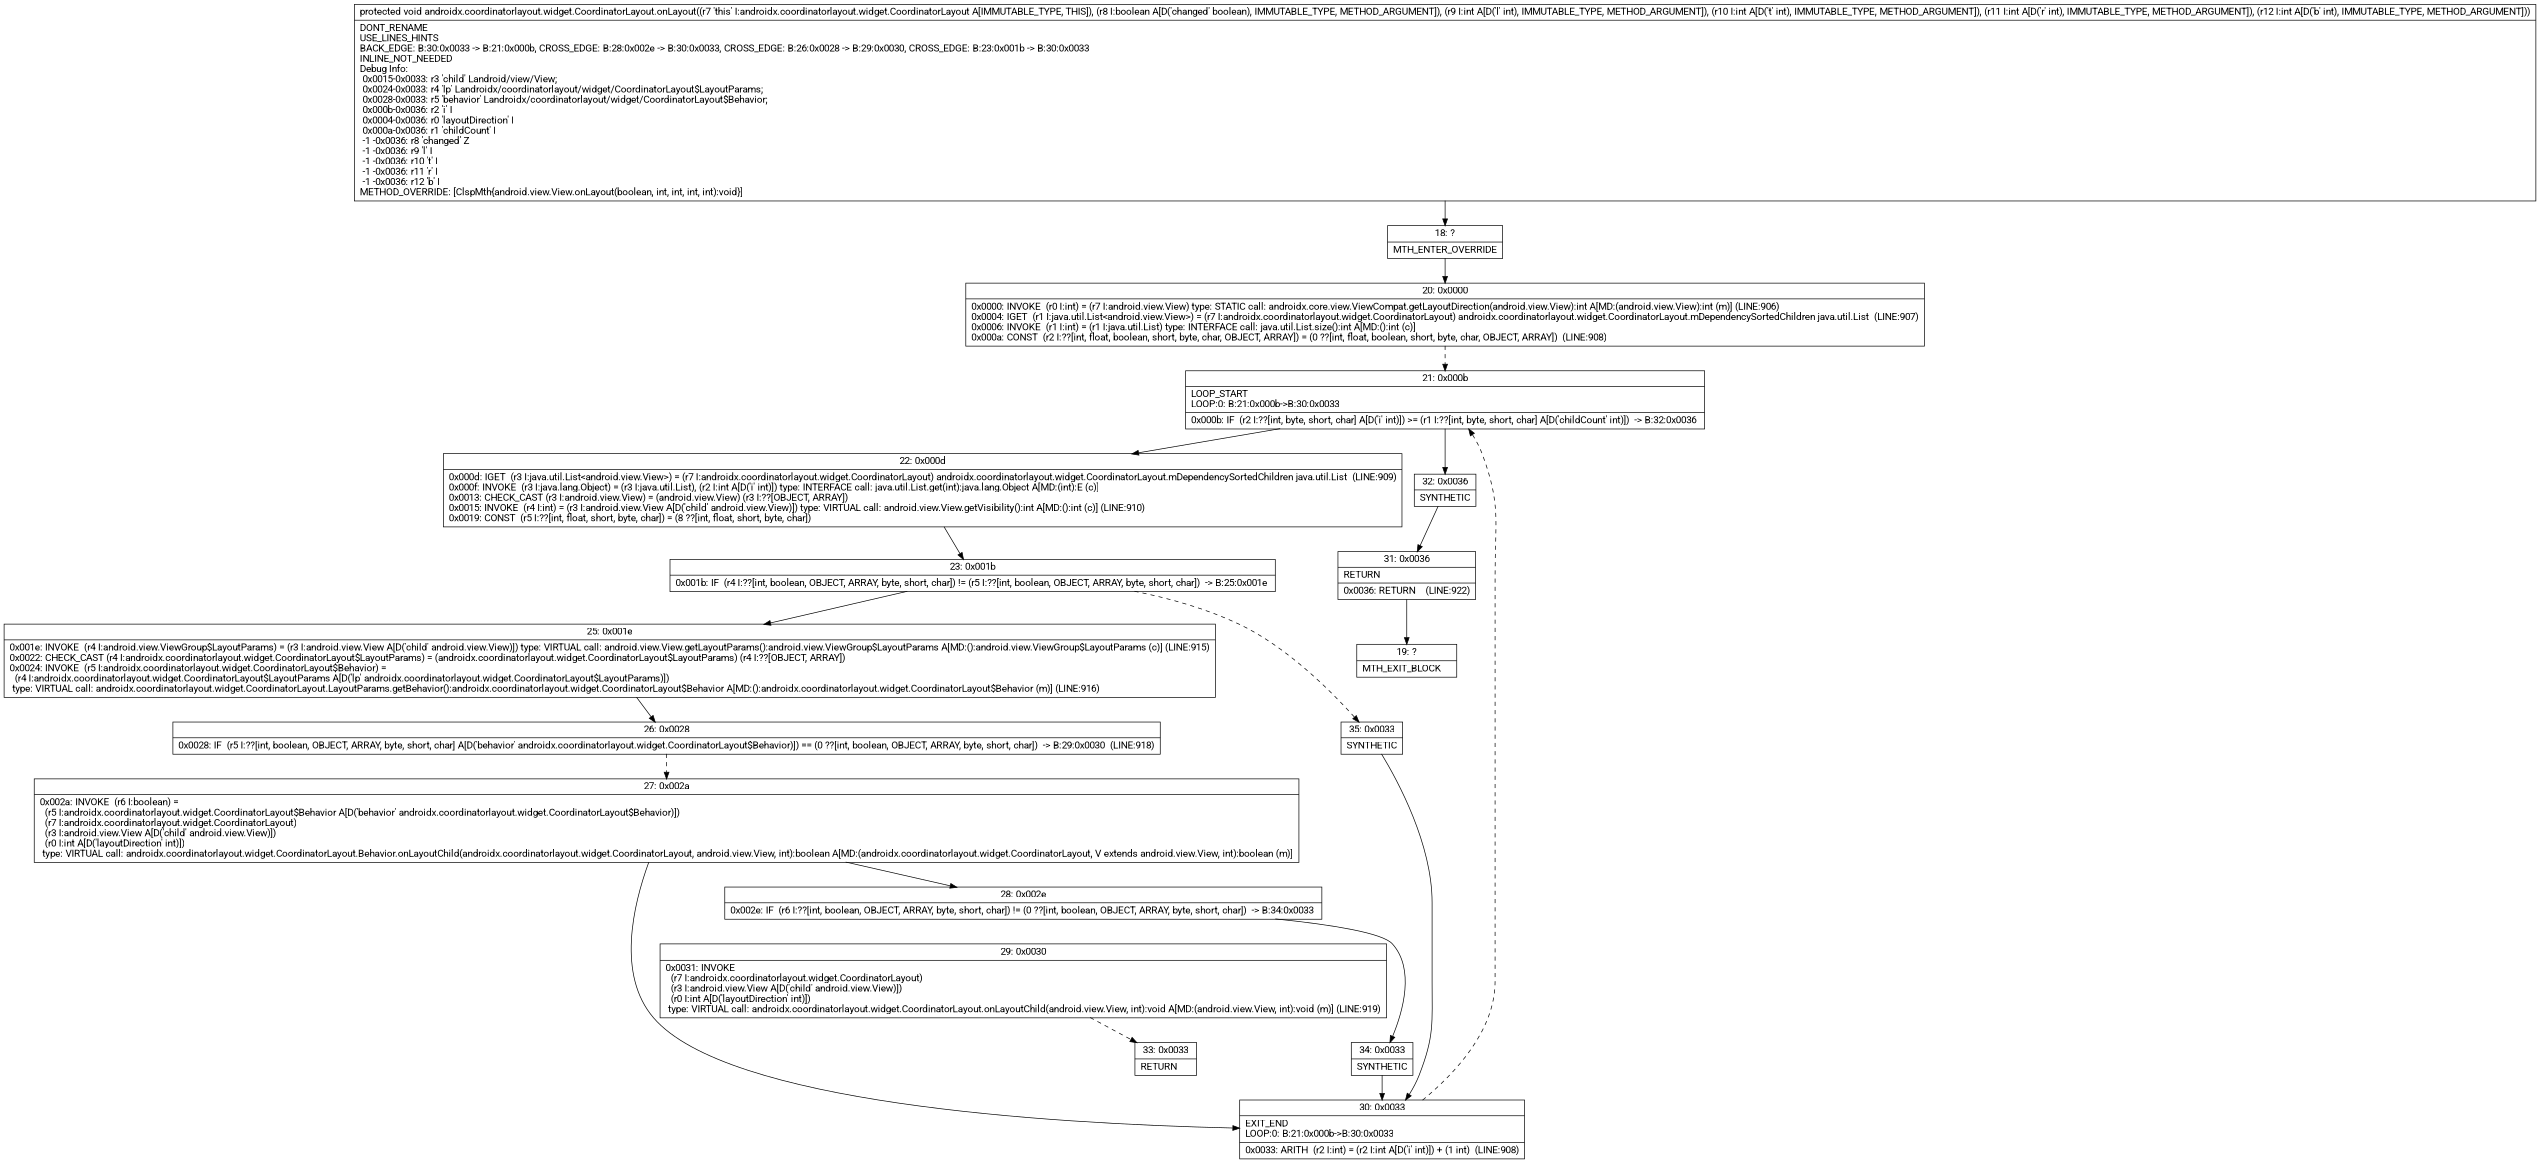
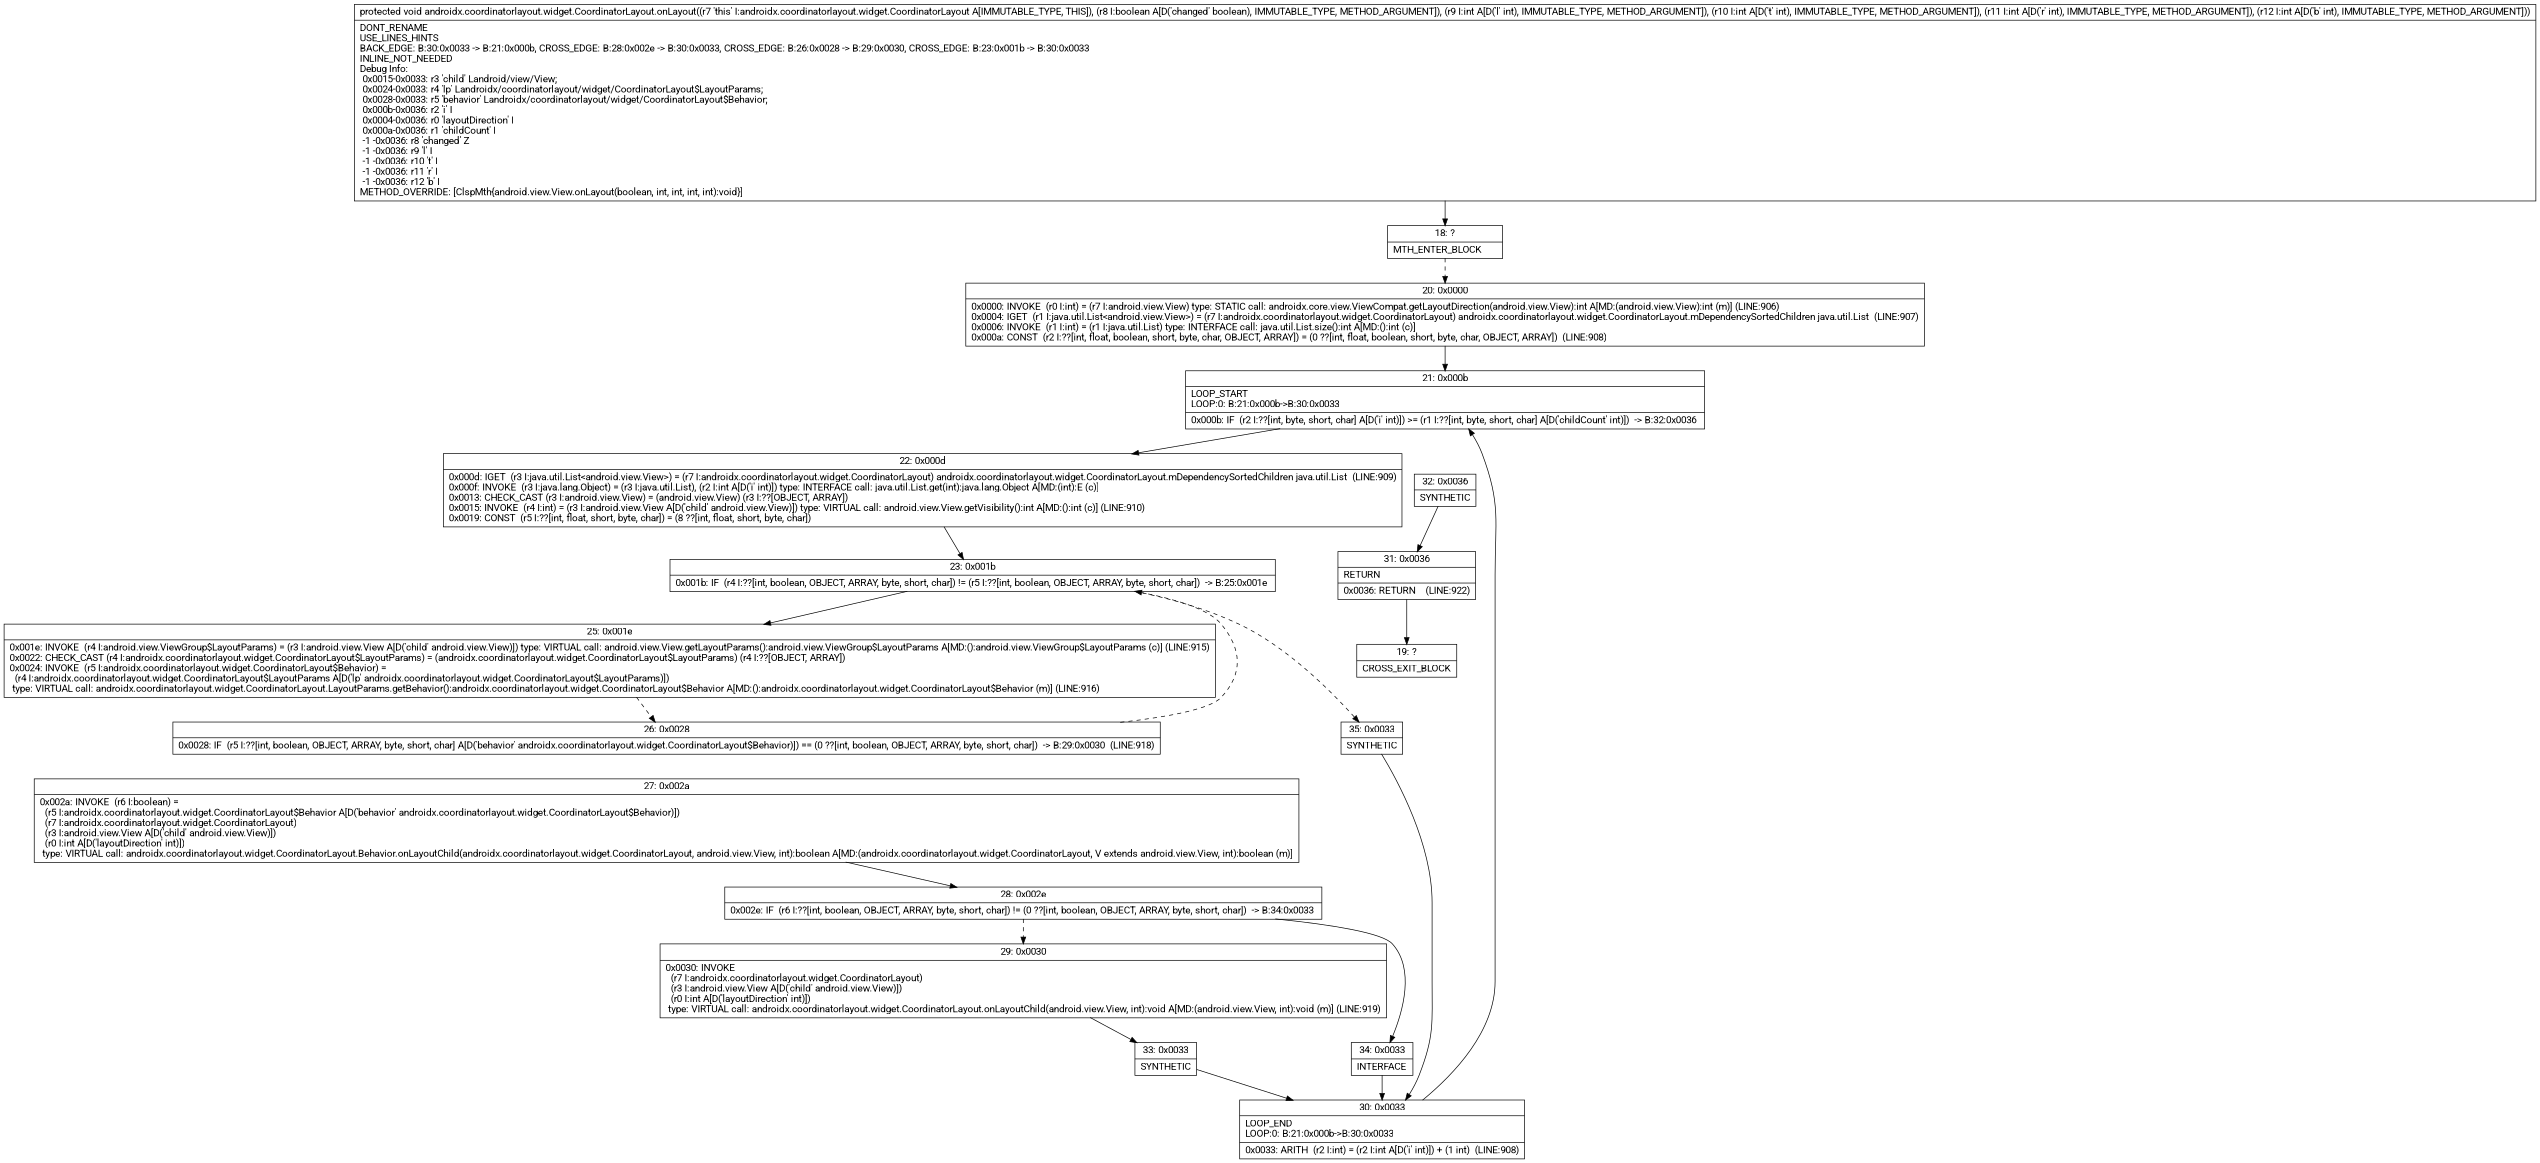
node "18: ?": text "MTH_ENTER_OVERRIDE" -> "MTH_ENTER_BLOCK"
edge "18: ?" -> "20: 0x0000": style solid -> dashed
edge "20: 0x0000" -> "21: 0x000b": style dashed -> solid
edge "21: 0x000b" -> "32: 0x0036": removed
node "19: ?": text "MTH_EXIT_BLOCK" -> "CROSS_EXIT_BLOCK"
edge "25: 0x001e" -> "26: 0x0028": style solid -> dashed
edge "26: 0x0028" -> "27: 0x002a": now "26: 0x0028" -> "23: 0x001b"
edge "30: 0x0033" -> "21: 0x000b": style dashed -> solid
edge "28: 0x002e" -> "29: 0x0030": added
node "29: 0x0030": text "0x0031: INVOKE" -> "0x0030: INVOKE"
edge "29: 0x0030" -> "33: 0x0033": style dashed -> solid
node "33: 0x0033": text "RETURN" -> "SYNTHETIC"
node "34: 0x0033": text "SYNTHETIC" -> "INTERFACE"
edge "27: 0x002a" -> "30: 0x0033": now "33: 0x0033" -> "30: 0x0033"
node "30: 0x0033": text "EXIT_END" -> "LOOP_END"
